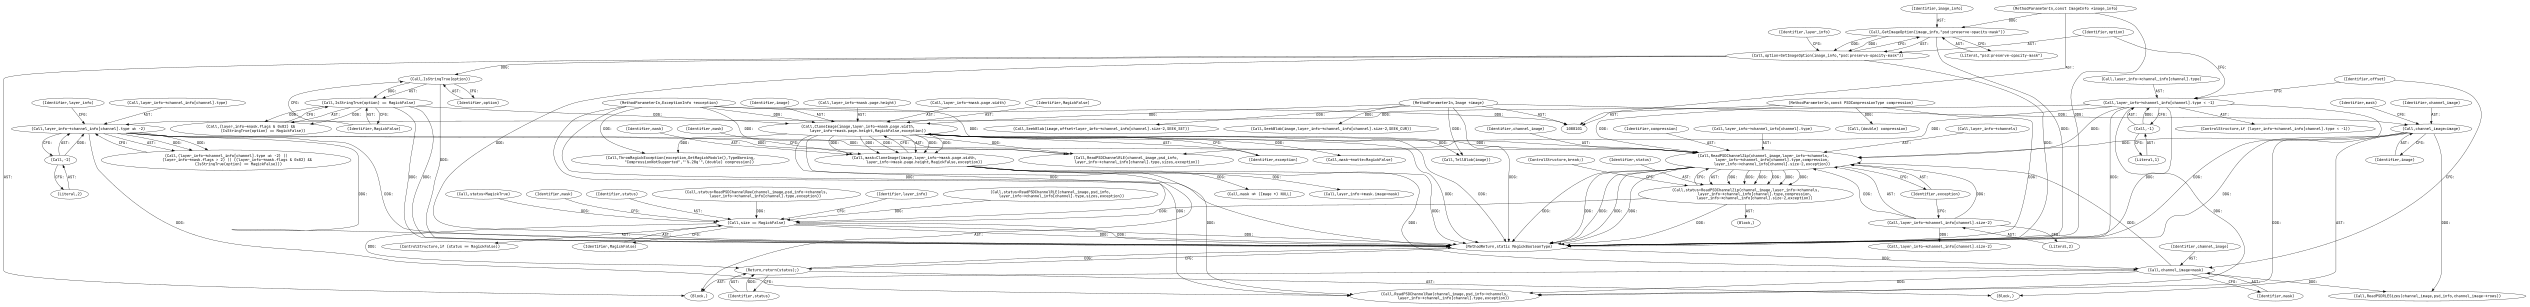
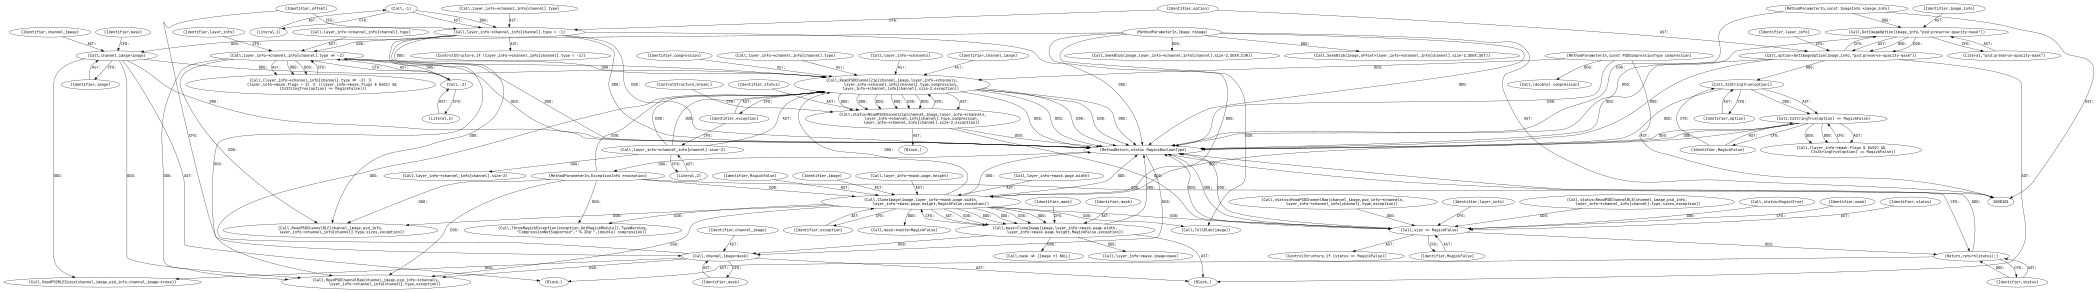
edge "(Call,layer_info->channel_info[channel].type < -1)" -> "(Call,-1)": removed, label "CFG:"
edge "(MethodParameterIn,ExceptionInfo *exception)" -> "(MethodReturn,static MagickBooleanType)": reversed
